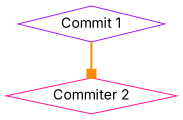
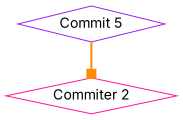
node "Commit 1": label "Commit 1" -> "Commit 5"
